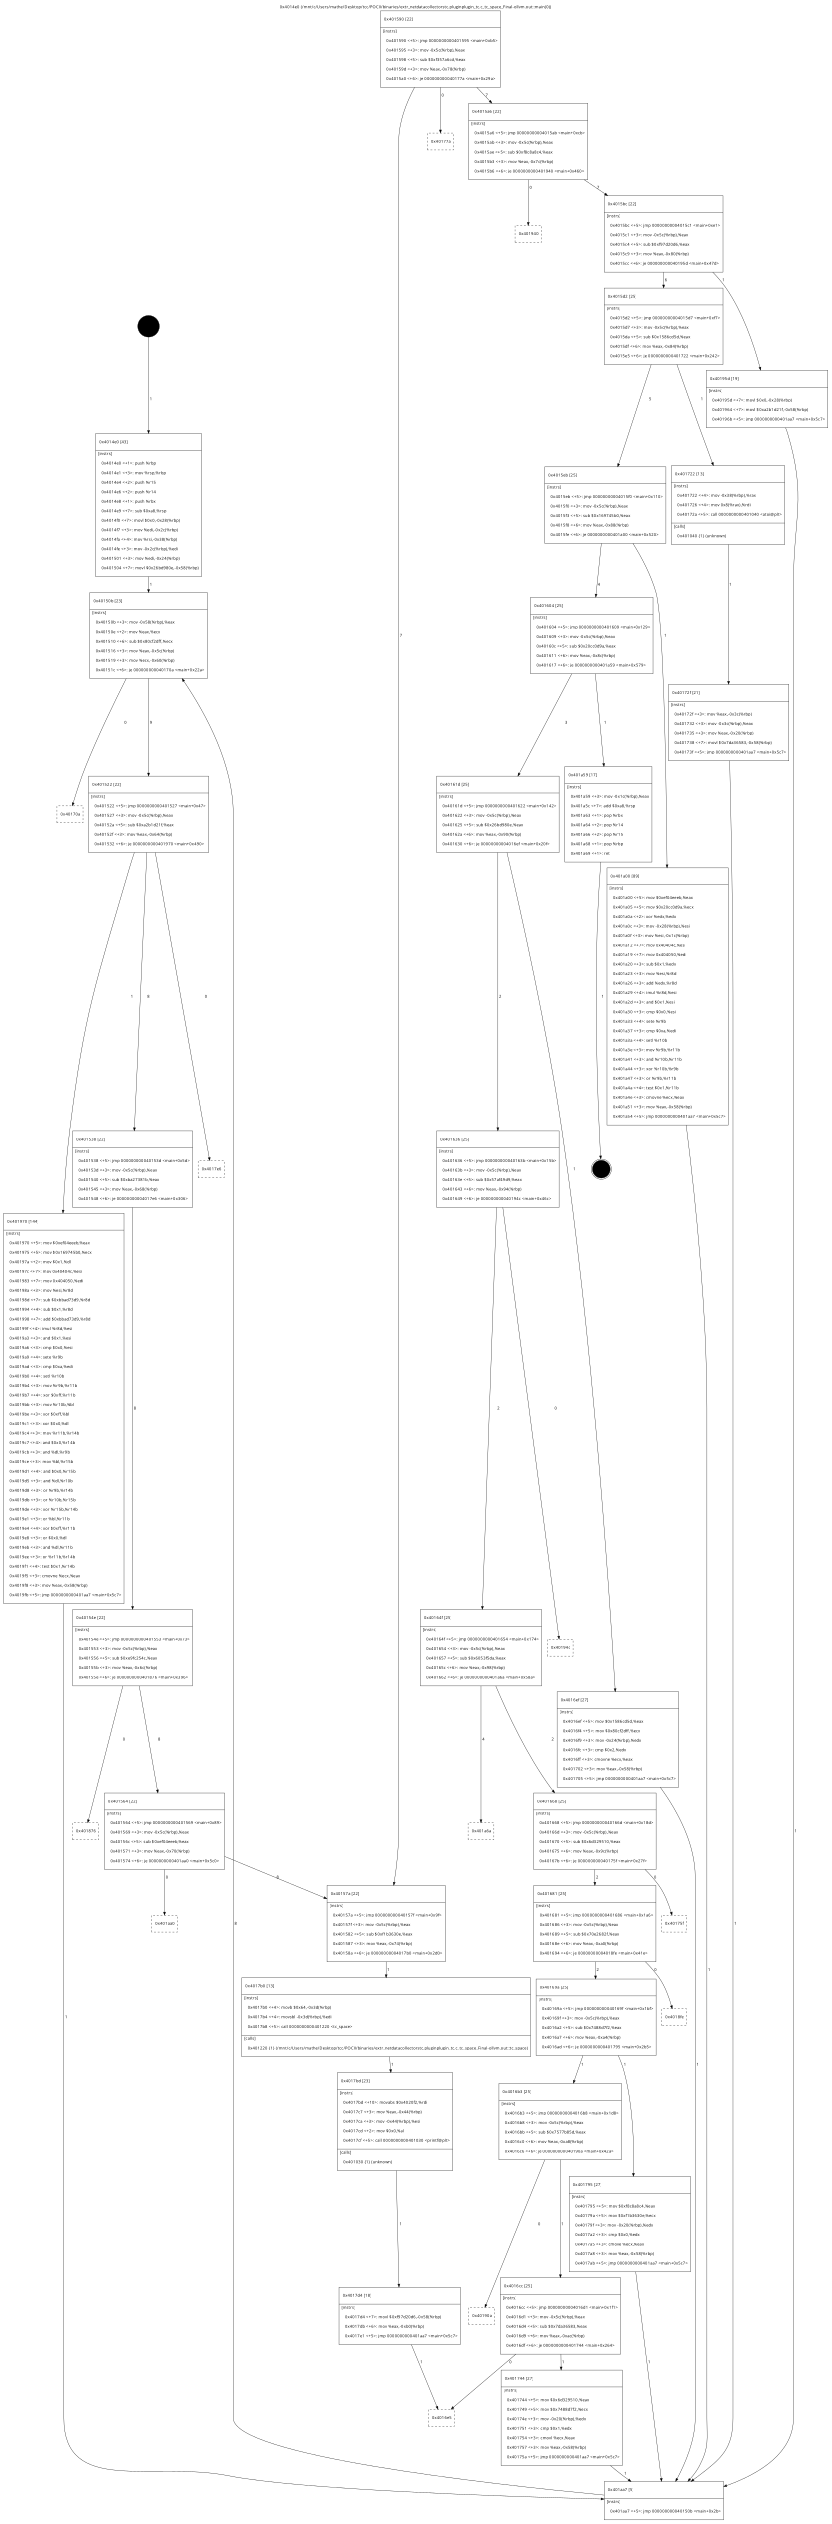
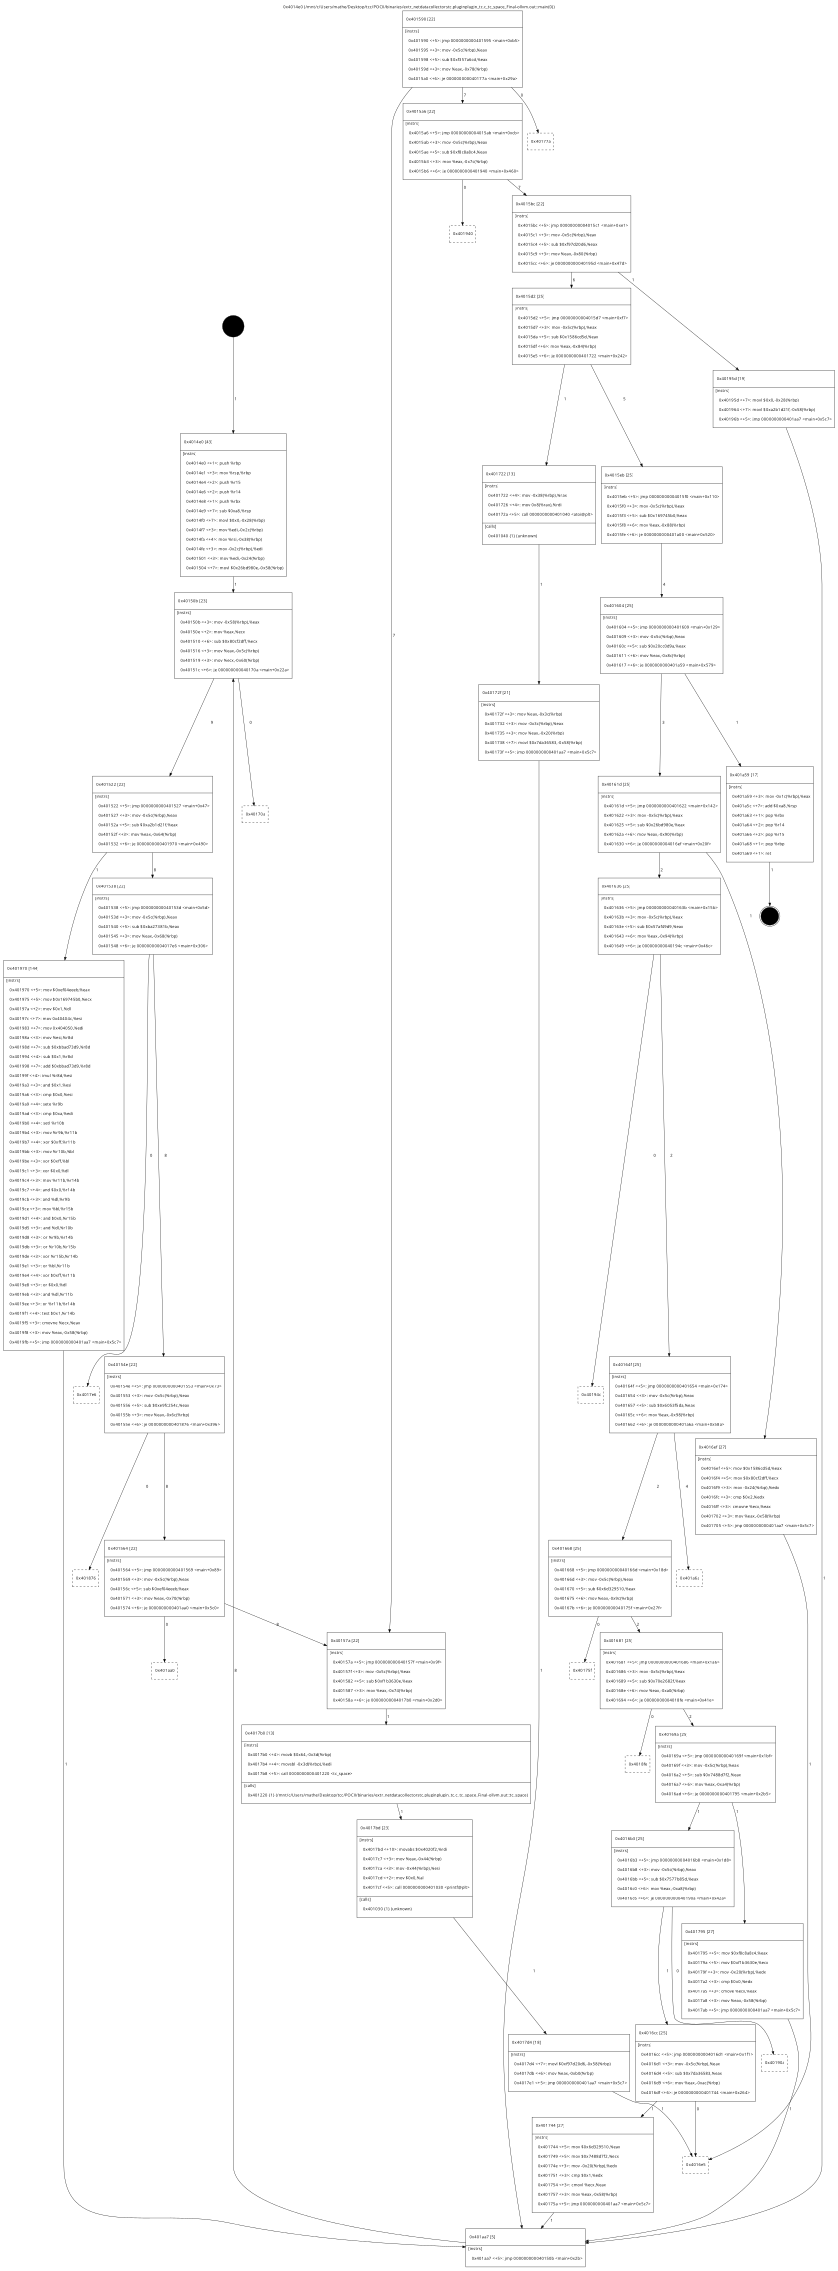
node "0x401a00 [89]": removed
edge "0x401522 [22]" -> "0x4017e6": now "0x401538 [22]" -> "0x4017e6"
edge "0x4016ef [27]" -> "0x401aa7 [5]": now "0x4016ef [27]" -> "0x4016e5"
